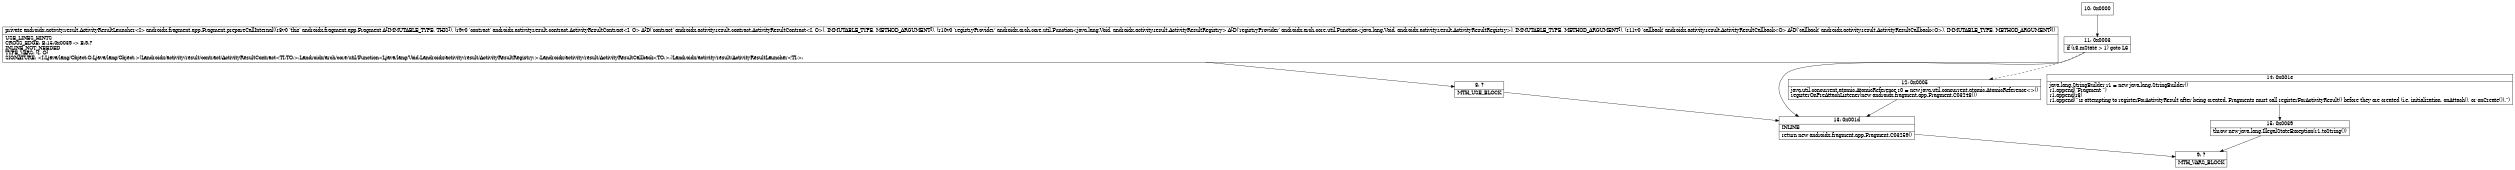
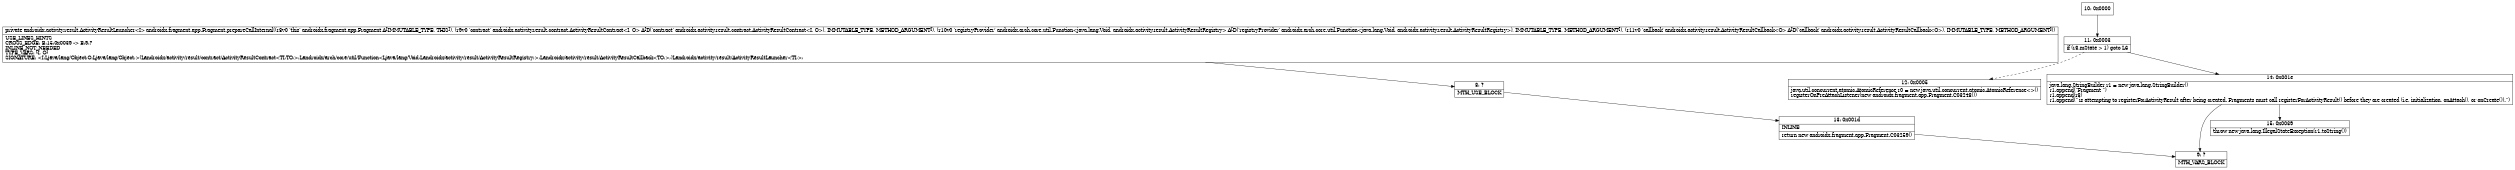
edge "11: 0x0003" -> "13: 0x001d": now "11: 0x0003" -> "14: 0x001e"
edge "12: 0x0005" -> "13: 0x001d": removed
edge "15: 0x0039" -> "9: ?": now "14: 0x001e" -> "9: ?"
